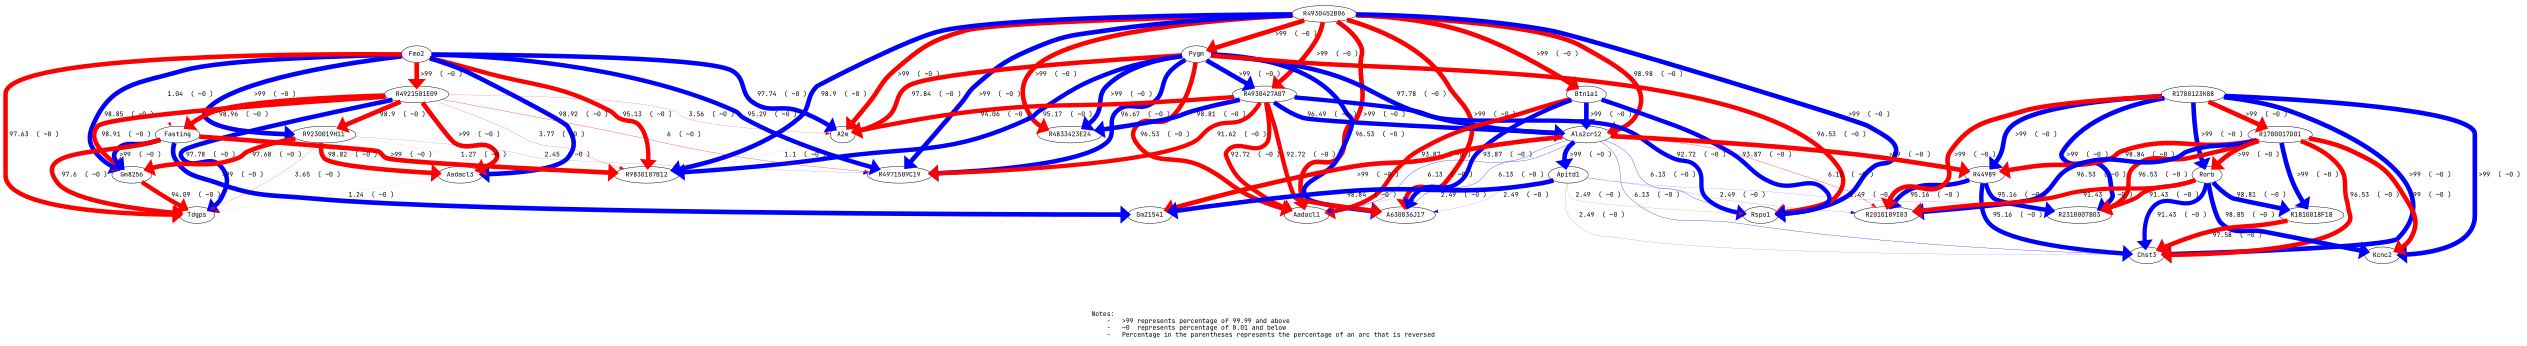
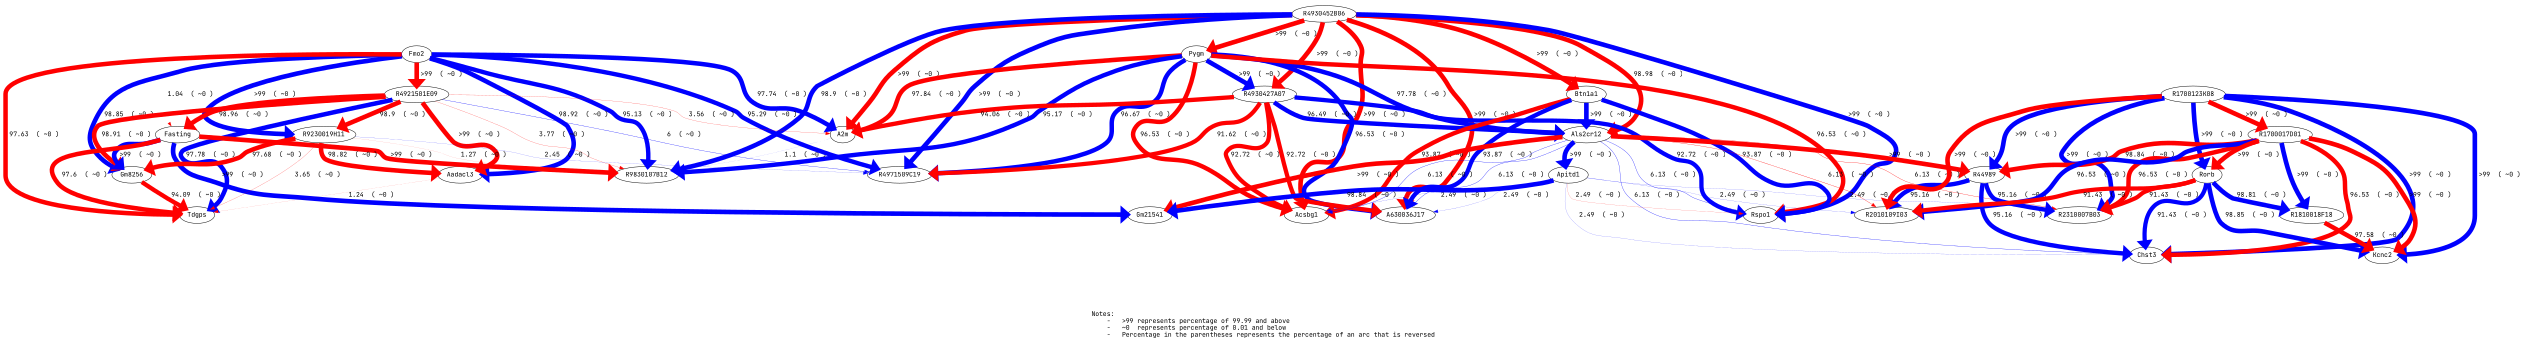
edge "Fmo2" -> "R9830107B12": color red -> blue
node "R4833423E24": removed
edge "R4921501E09" -> "R4971509C19": color red -> blue
edge "Als2cr12" -> "R2310007B03": added, label "6.13  ( ~0 )"
node "Aadacl1": label "Aadacl1" -> "Acsbg1"
edge "R1810018F18" -> "Chst3": now "R1810018F18" -> "Kcnc2"
